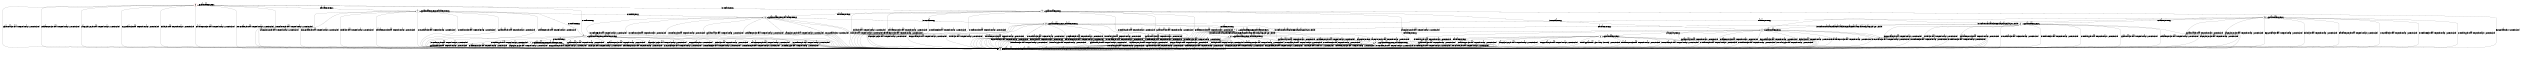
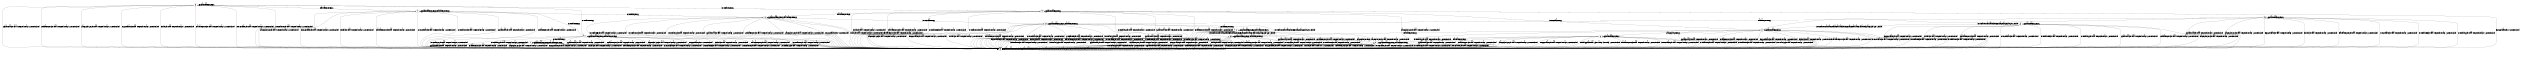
edge "13" -> "3": removed, label "CertificateRequest/Empty"
edge "3" -> "2": removed, label "HeartbeatRequest/Empty"
